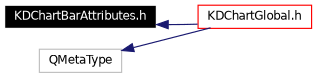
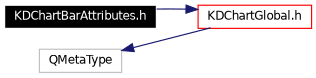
edge "KDChartGlobal.h" -> "KDChartBarAttributes.h": reversed
